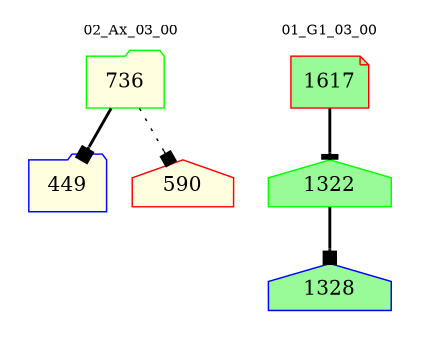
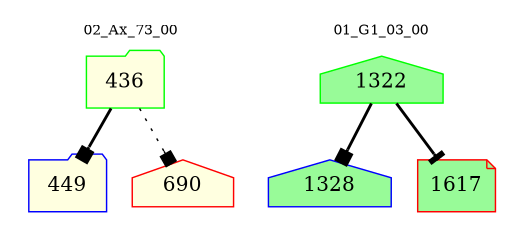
cluster "02_Ax_03_00": label "02_Ax_03_00" -> "02_Ax_73_00"
node "736": label "736" -> "436"
edge "1617" -> "1322": reversed
node "590": label "590" -> "690"
